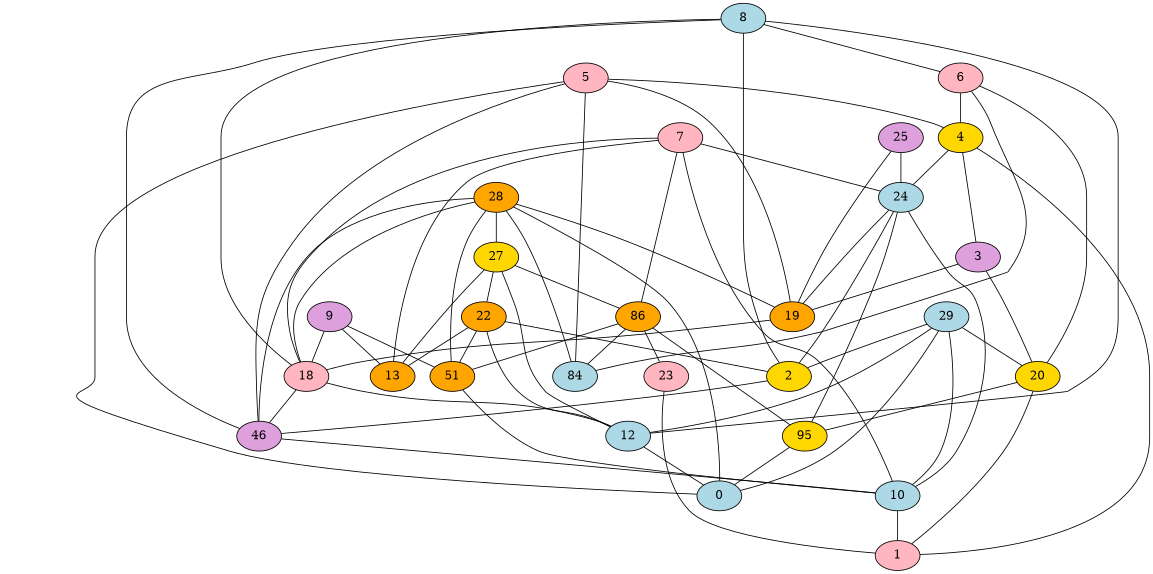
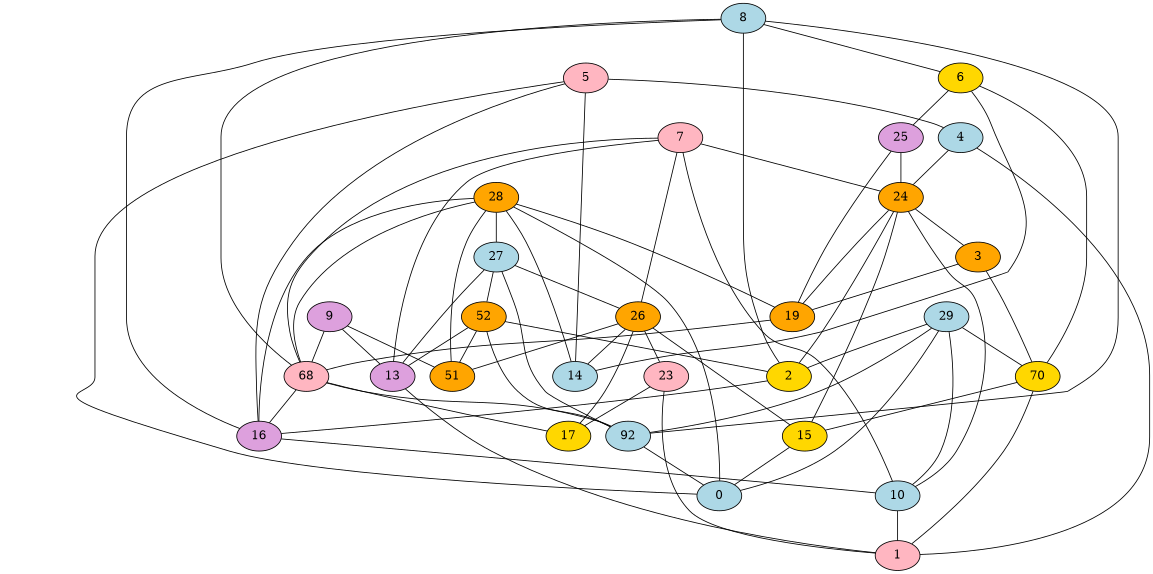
node "6": fillcolor lightpink -> gold
edge "6" -- "4": now "6" -- "25"
node "4": fillcolor gold -> lightblue
edge "5" -- "19": removed
node "24": fillcolor lightblue -> orange
edge "4" -- "3": now "24" -- "3"
node "27": fillcolor gold -> lightblue
node "3": fillcolor plum -> orange
node "22": label "22" -> "52"
node "86": label "86" -> "26"
node "18": label "18" -> "68"
node "13": fillcolor orange -> plum
node "84": label "84" -> "14"
node "20": label "20" -> "70"
node "46": label "46" -> "16"
node "17": added
node "12": label "12" -> "92"
node "95": label "95" -> "15"
edge "51" -- "10": removed
edge "13" -- "1": added
